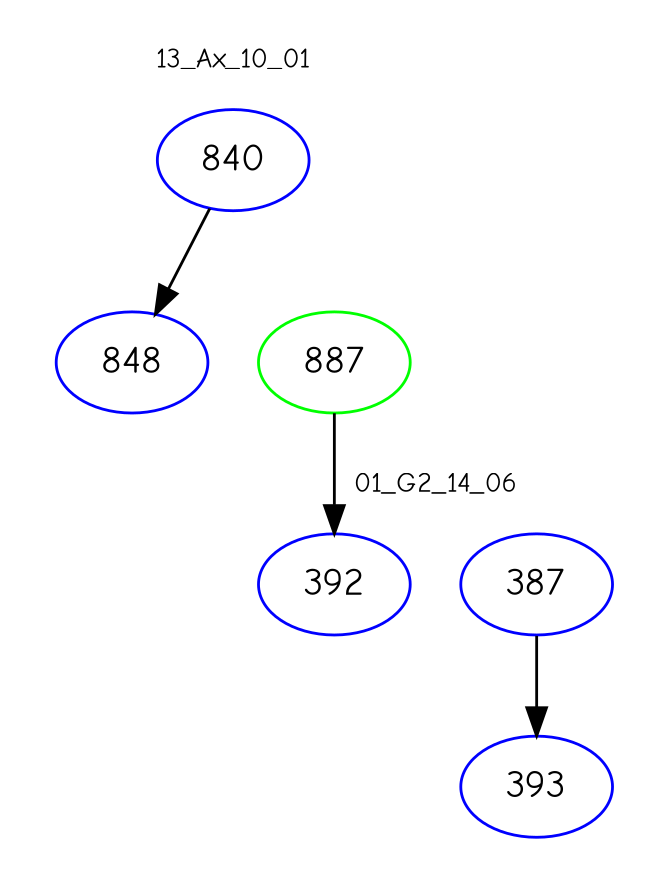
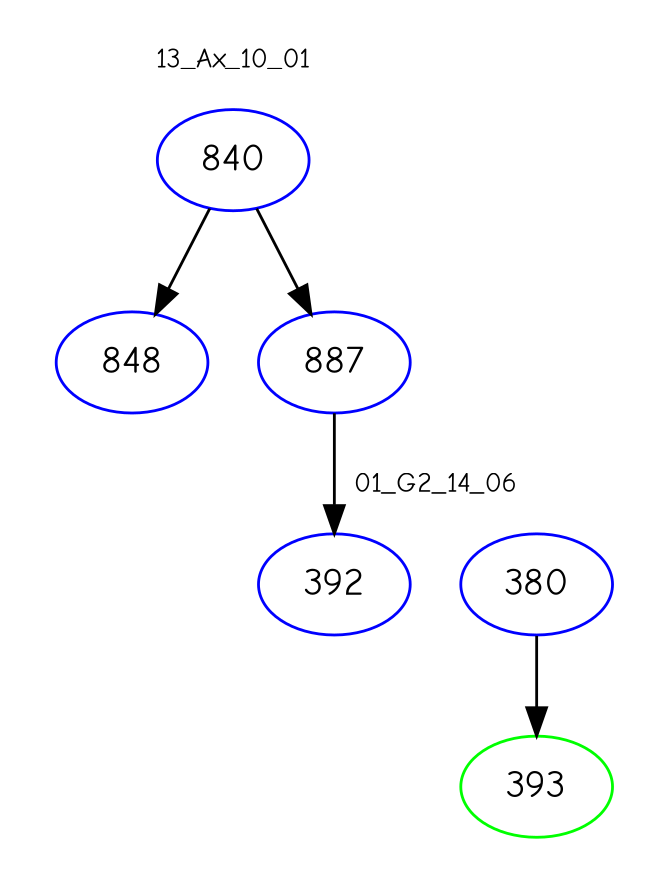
edge "840" -> "887": added
node "887": color green -> blue
node "387": label "387" -> "380"
node "393": color blue -> green
